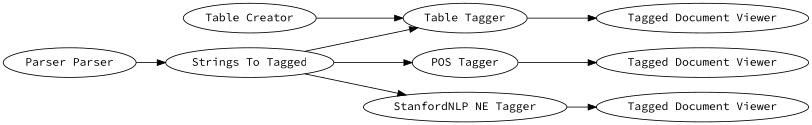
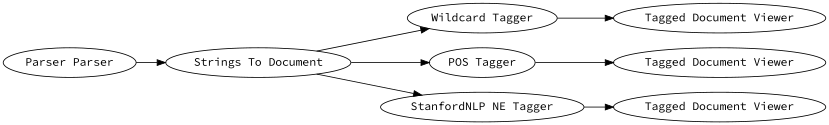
node "Table Creator": removed
node "Table Tagger": label "Table Tagger" -> "Wildcard Tagger"
node "Strings To Tagged": label "Strings To Tagged" -> "Strings To Document"
